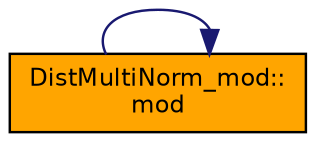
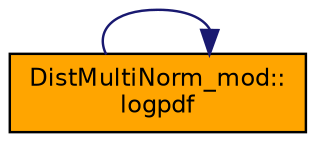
node "DistMultiNorm_mod:: mod": label "DistMultiNorm_mod:: mod" -> "DistMultiNorm_mod:: logpdf"
